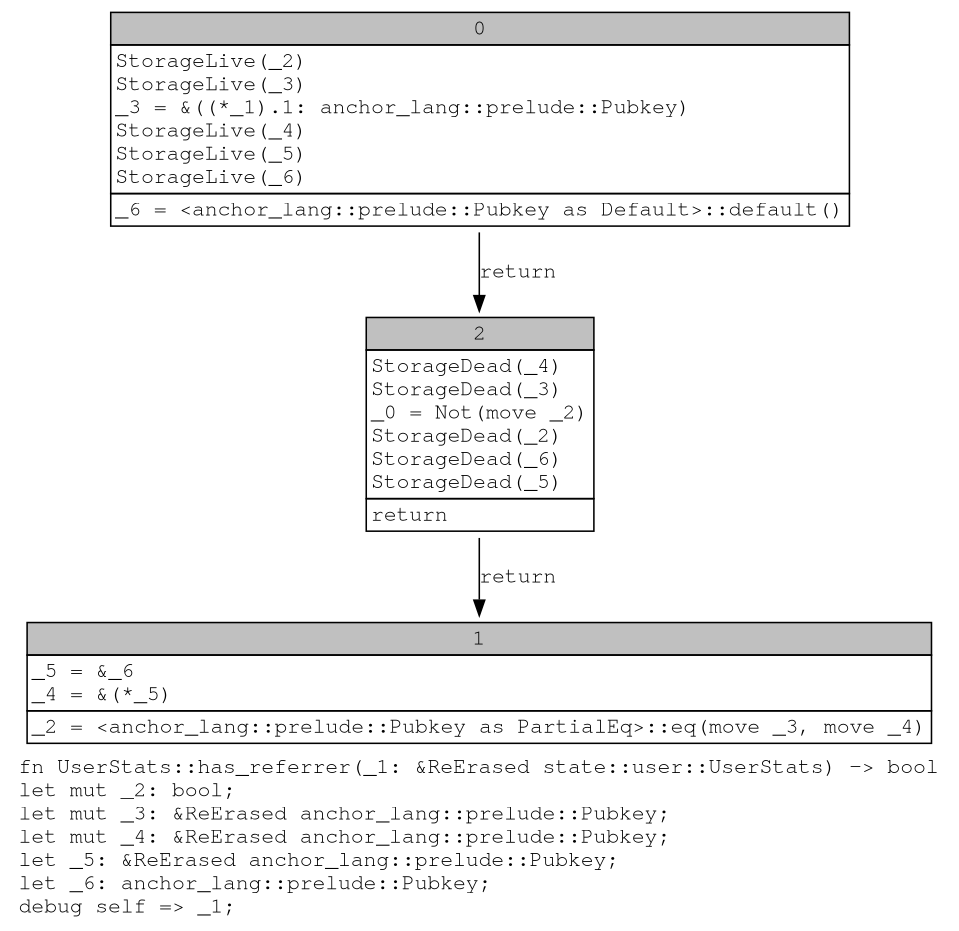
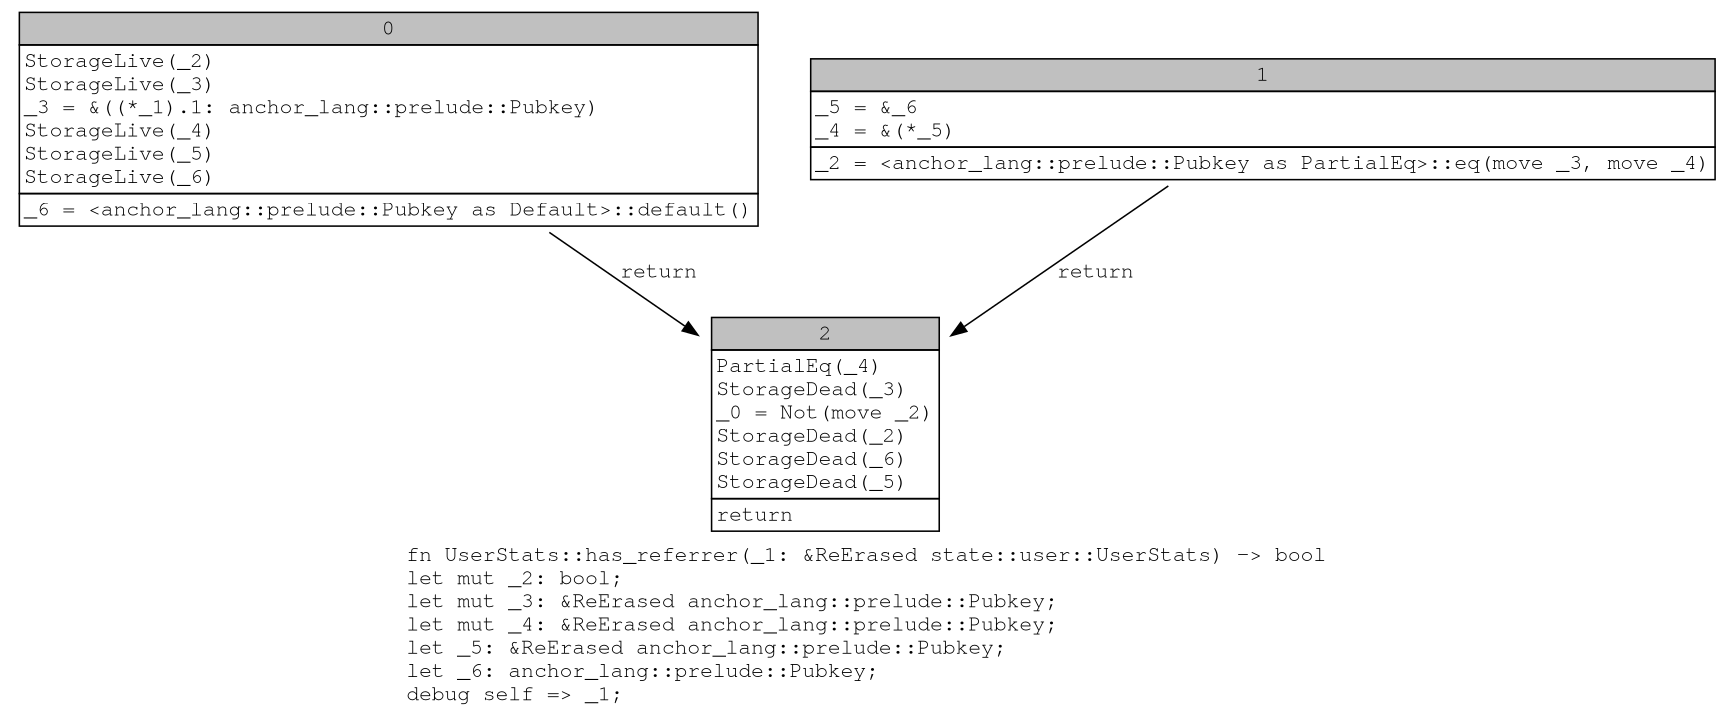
node "2": text "StorageDead(_4)" -> "PartialEq(_4)"
edge "2" -> "1": reversed
